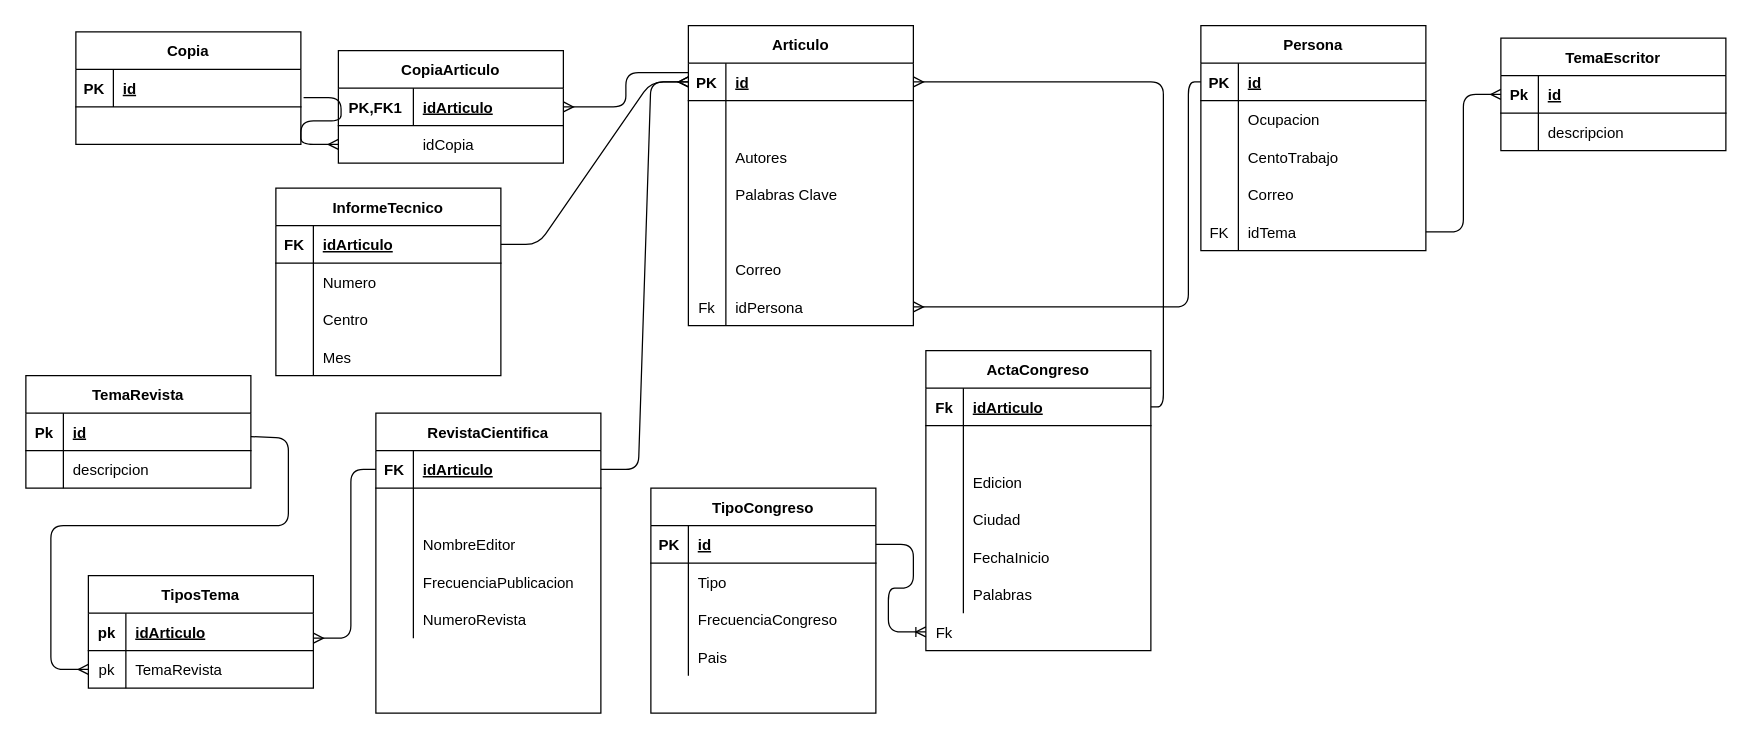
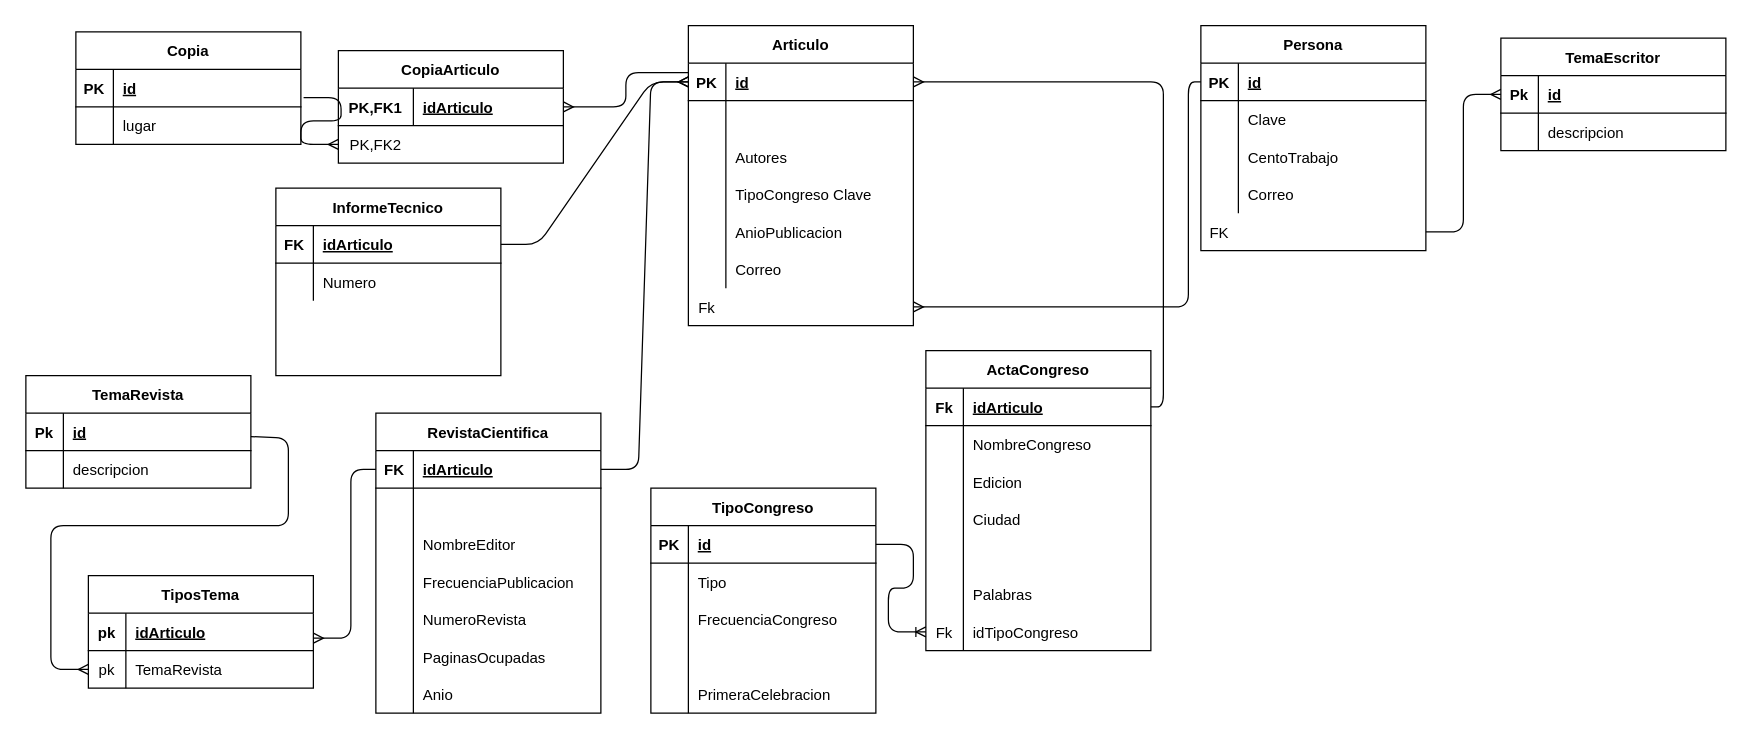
node "Ocupacion": label "Ocupacion" -> "Clave"
node "lugar": added
node "PK,FK2": added
node "idCopia": removed
node "Palabras Clave": label "Palabras Clave" -> "TipoCongreso Clave"
node "AnioPublicacion": added
node "idTema": removed
node "idPersona": removed
node "Centro": removed
node "Mes": removed
node "NombreCongreso": added
node "FechaInicio": removed
node "idTipoCongreso": added
node "PaginasOcupadas": added
node "Pais": removed
node "Anio": added
node "PrimeraCelebracion": added
